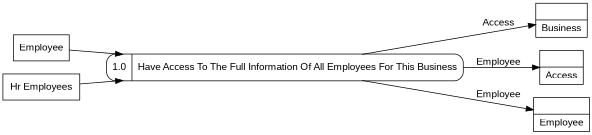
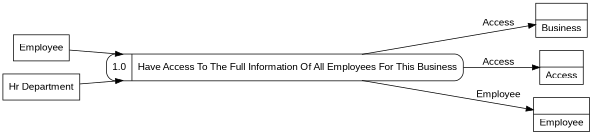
edge "1.0" -> "Access": label "Employee" -> "Access"
node "Hr Employees": label "Hr Employees" -> "Hr Department"
